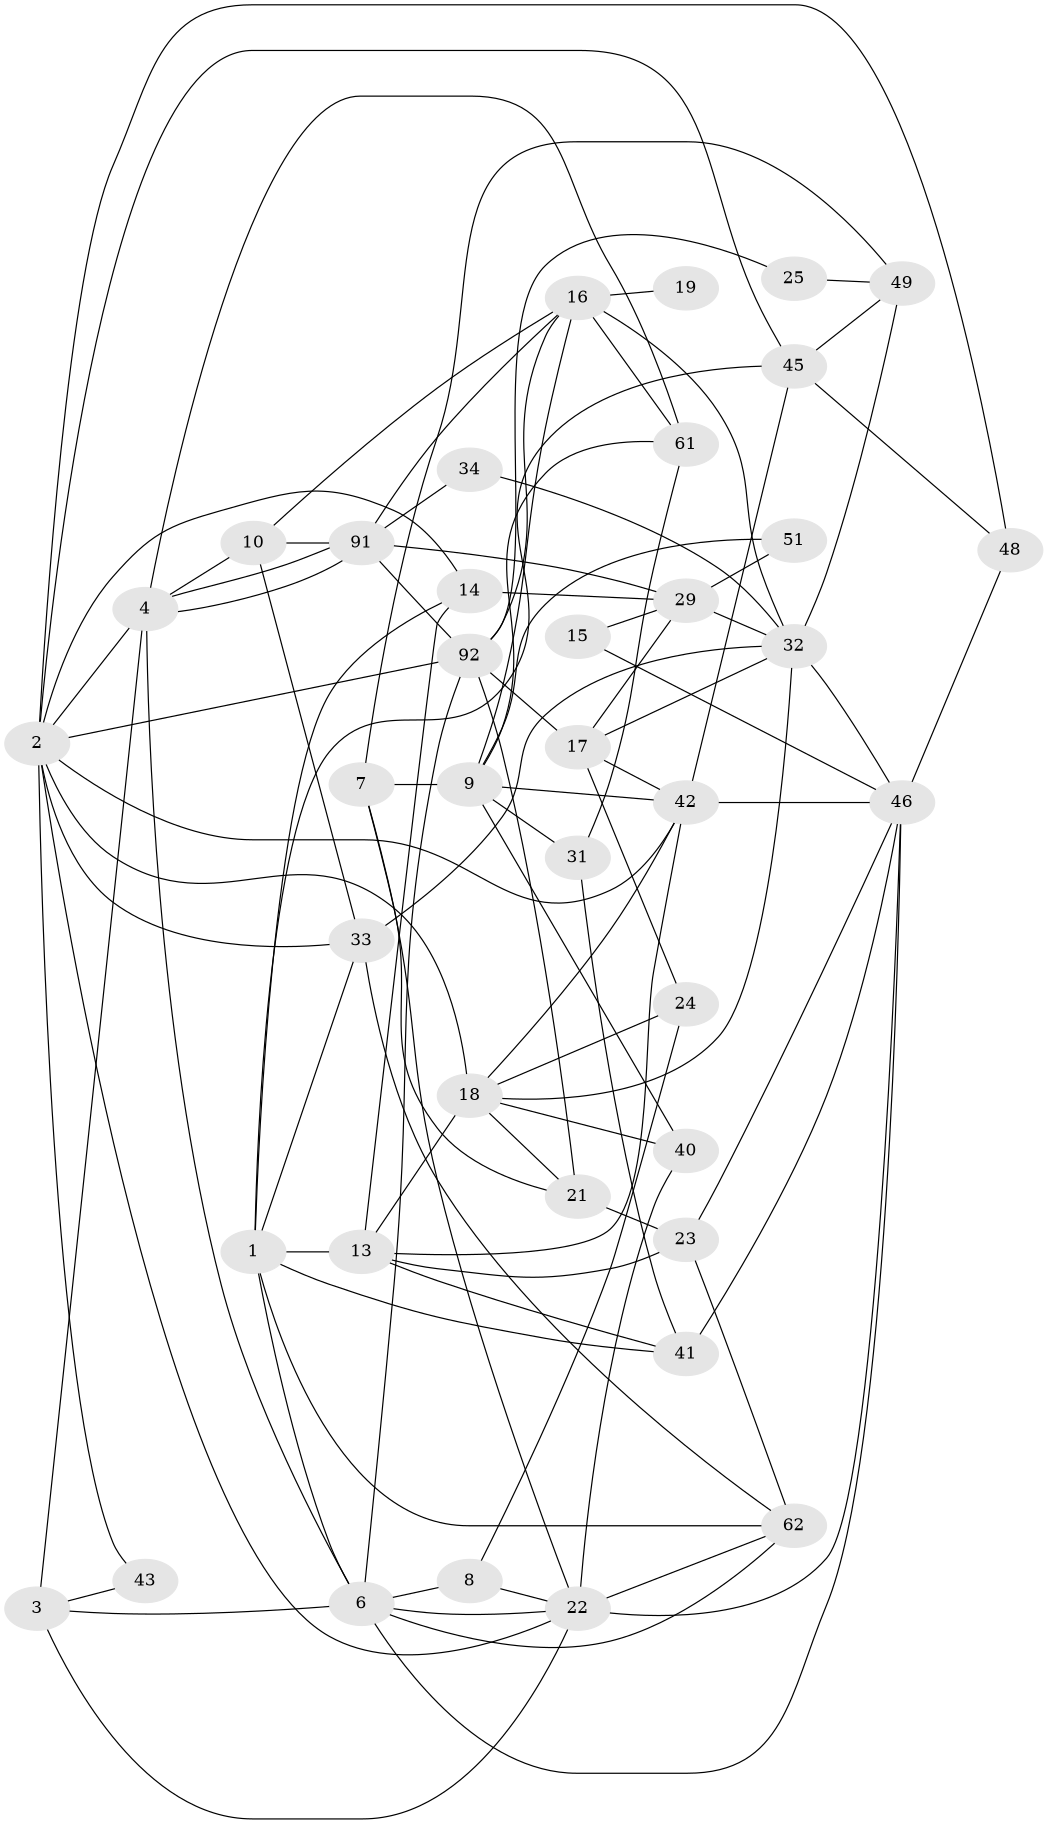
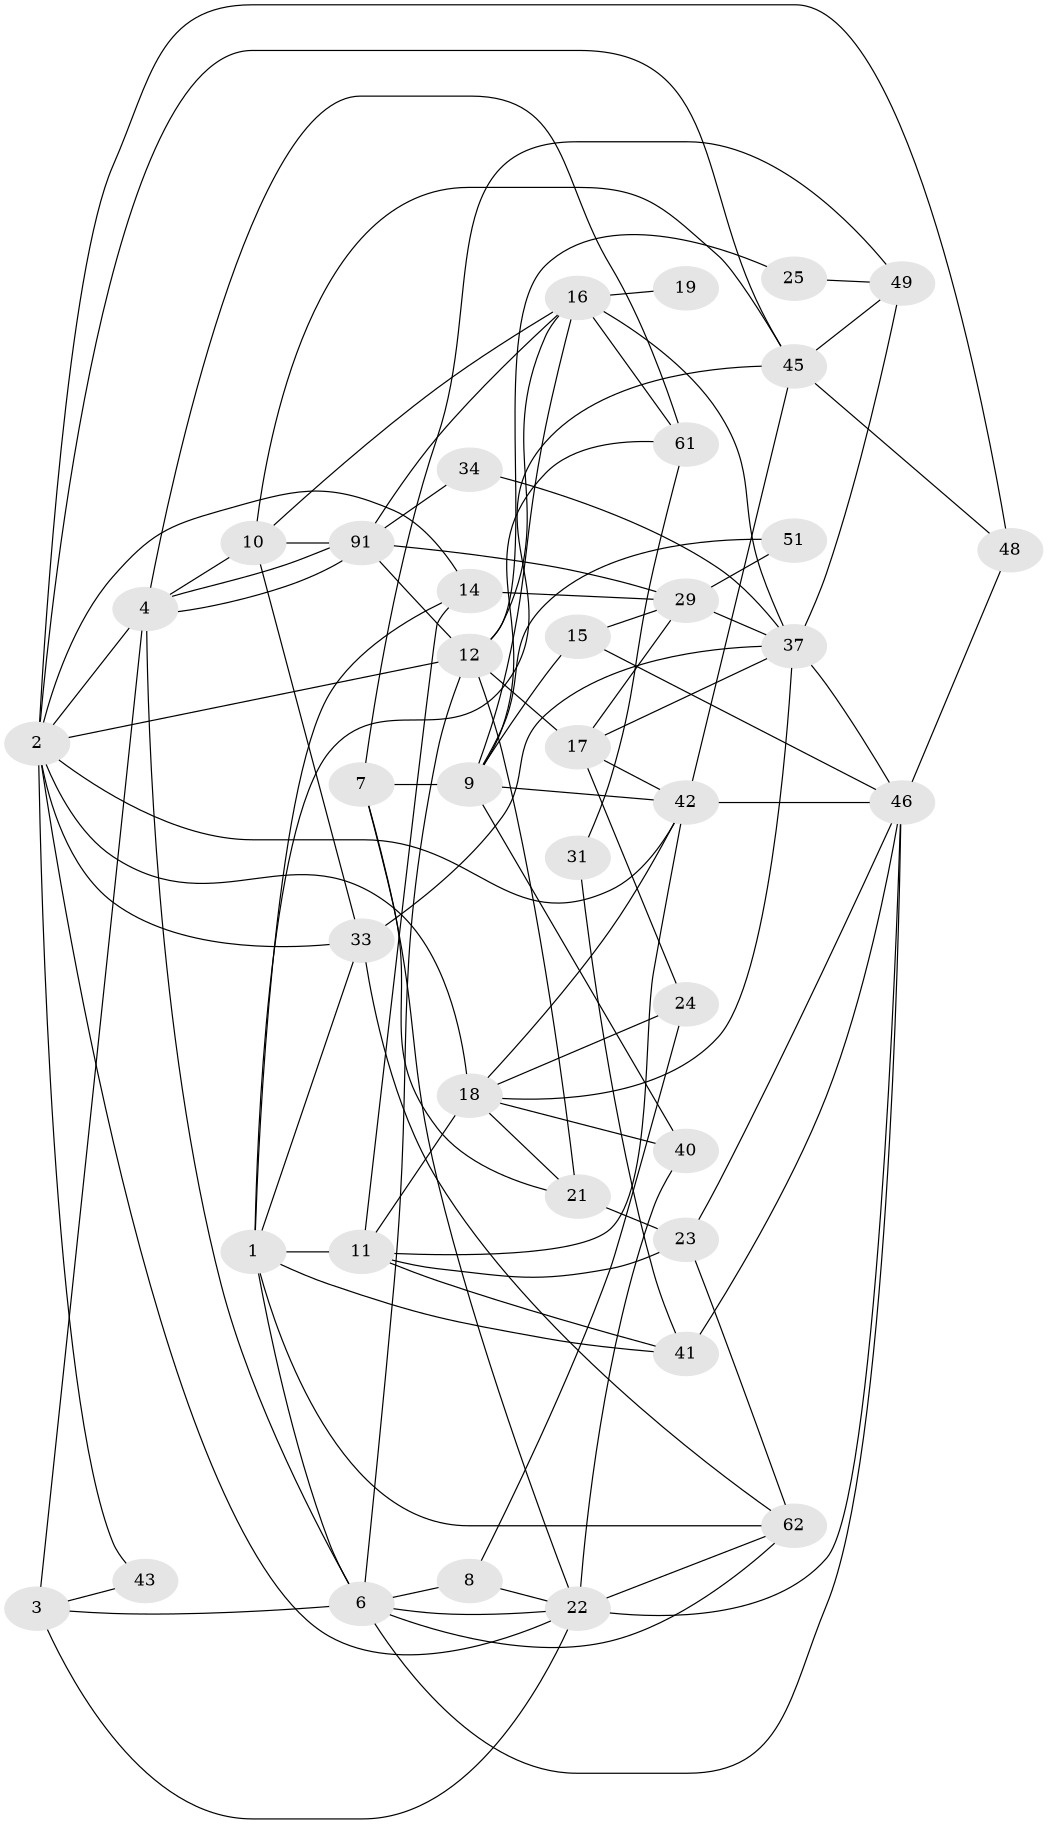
edge "45" -- "10": added
node "32": label "32" -> "37"
node "92": label "92" -> "12"
edge "9" -- "31": now "9" -- "15"
node "13": label "13" -> "11"
